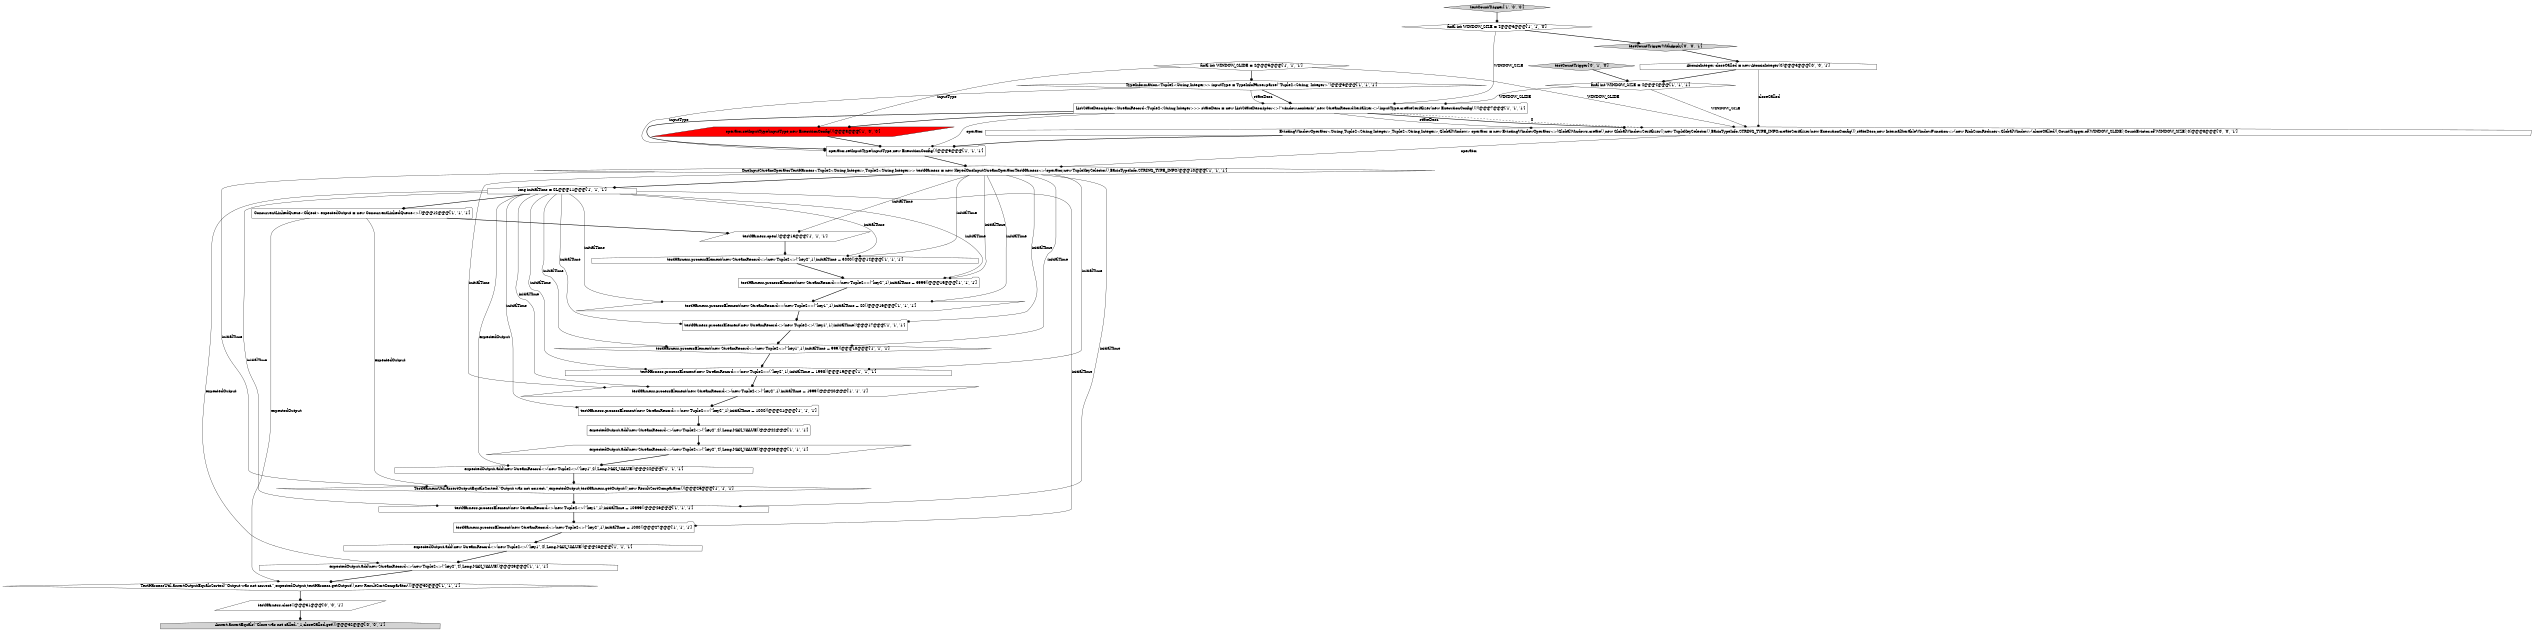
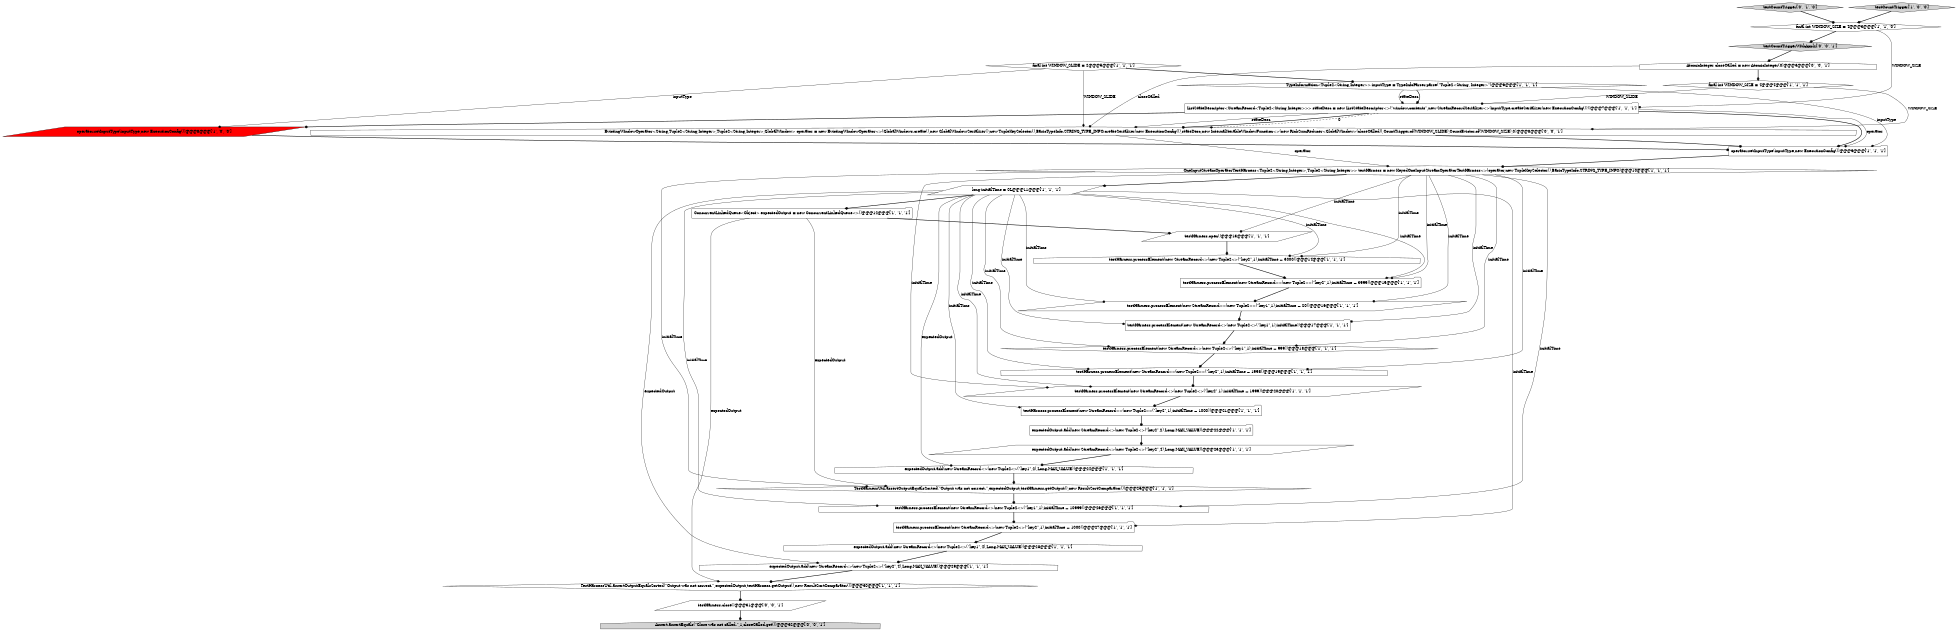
edge "testCountTrigger['1', '0', '0']" -> "final int WINDOW_SIZE = 4@@@3@@@['1', '1', '0']": arrowhead dot -> diamond
edge "testCountTrigger['0', '1', '0']" -> "final int WINDOW_SIZE = 4@@@4@@@['1', '1', '1']": now "testCountTrigger['0', '1', '0']" -> "final int WINDOW_SIZE = 4@@@3@@@['1', '1', '0']"
node "long initialTime = 0L@@@11@@@['1', '1', '1']": shape house -> parallelogram
